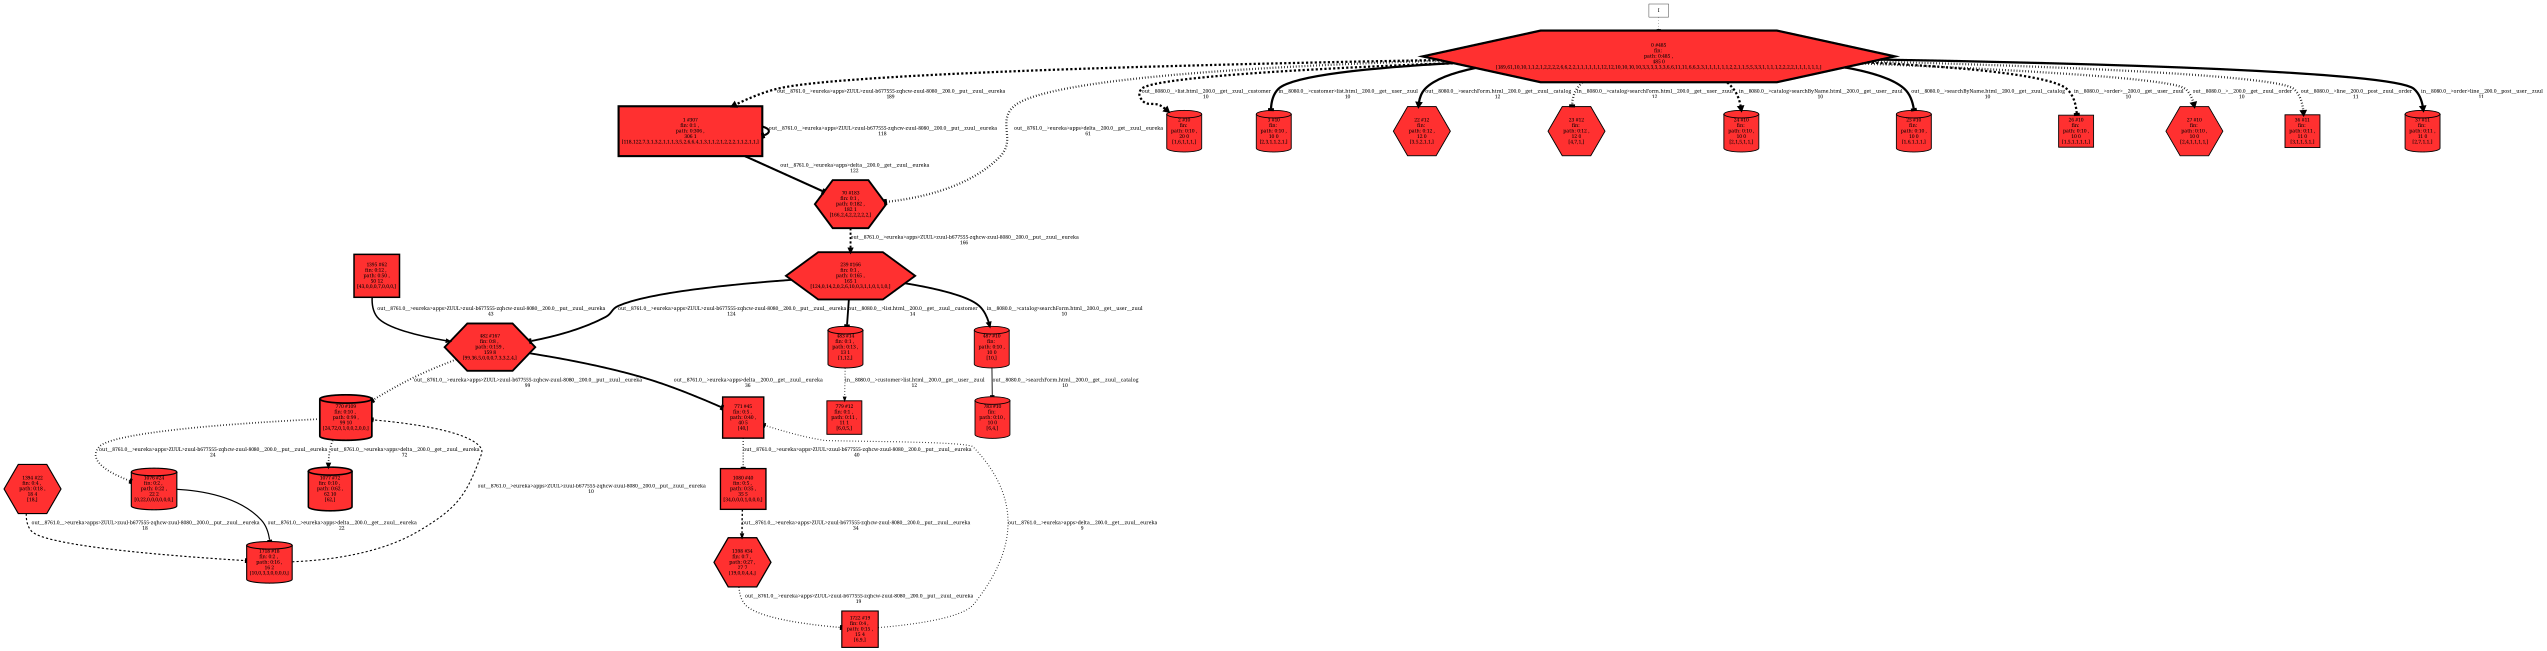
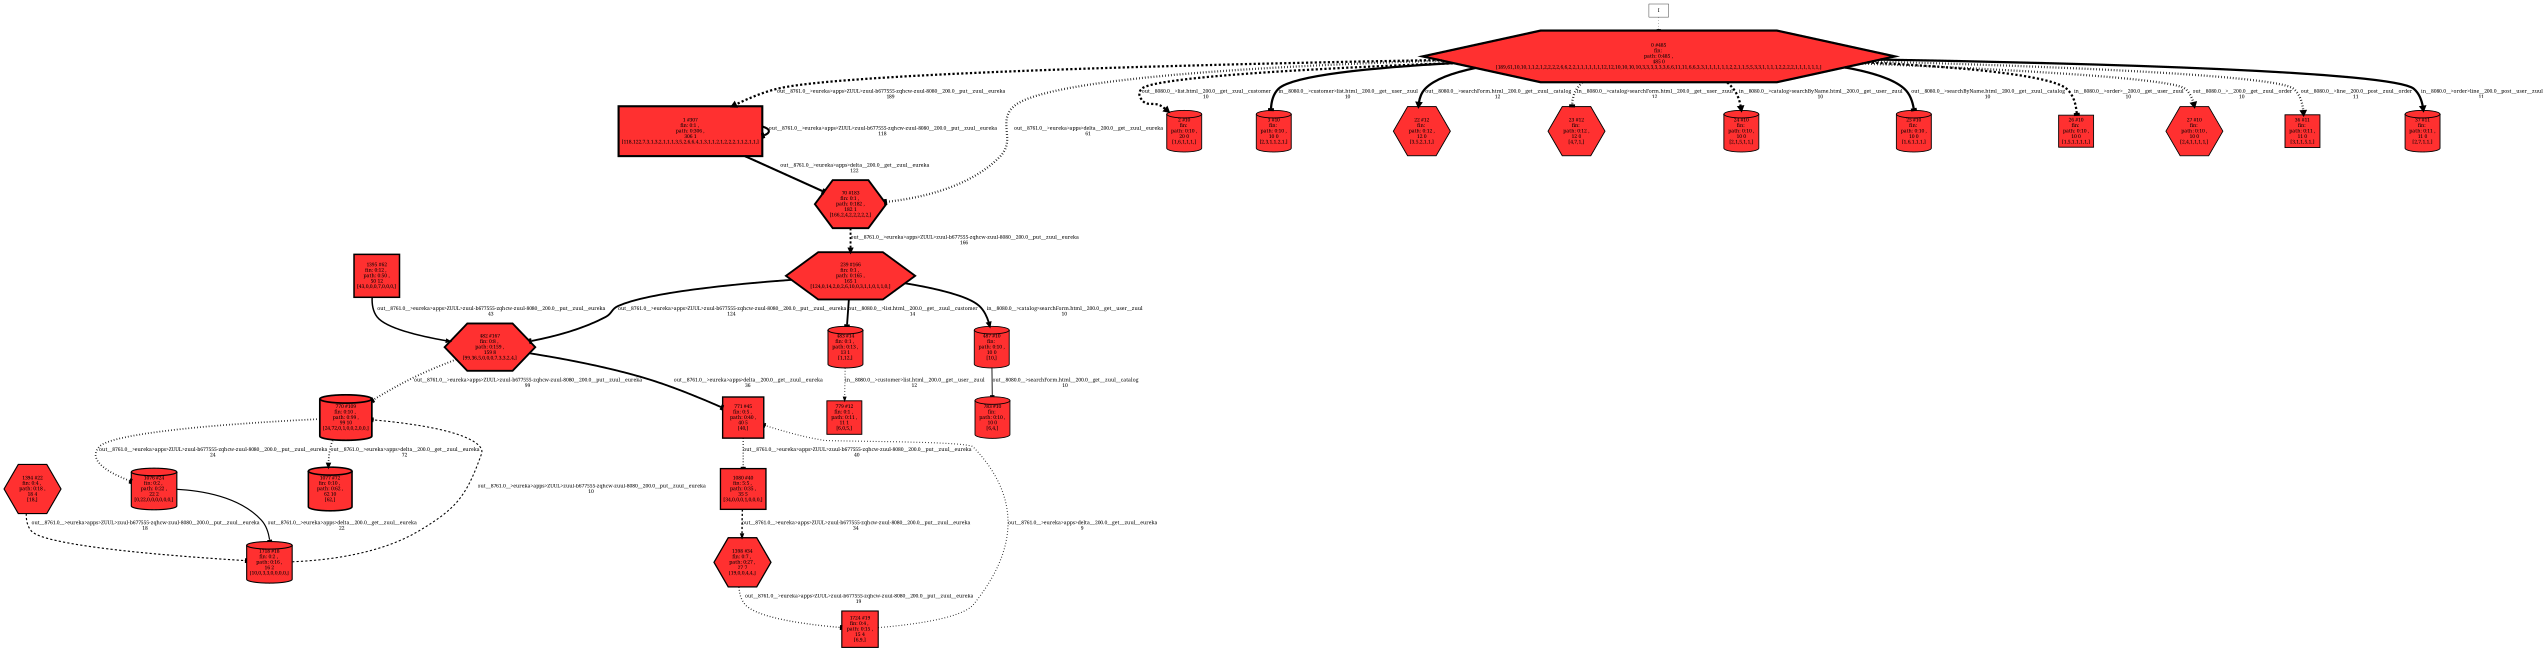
node "1080 #40 fin: 0:5 , path: 0:35 , 35 5 [34,0,0,0,1,0,0,0,]": label "1080 #40 fin: 0:5 , path: 0:35 , 35 5 [34,0,0,0,1,0,0,0,]" -> "1080 #40 fin: 5:5 , path: 0:35 , 35 5 [34,0,0,0,1,0,0,0,]"
node "1722 #19 fin: 0:4 , path: 0:15 , 15 4 [6,9,]": label "1722 #19 fin: 0:4 , path: 0:15 , 15 4 [6,9,]" -> "1724 #19 fin: 0:4 , path: 0:15 , 15 4 [6,9,]"
